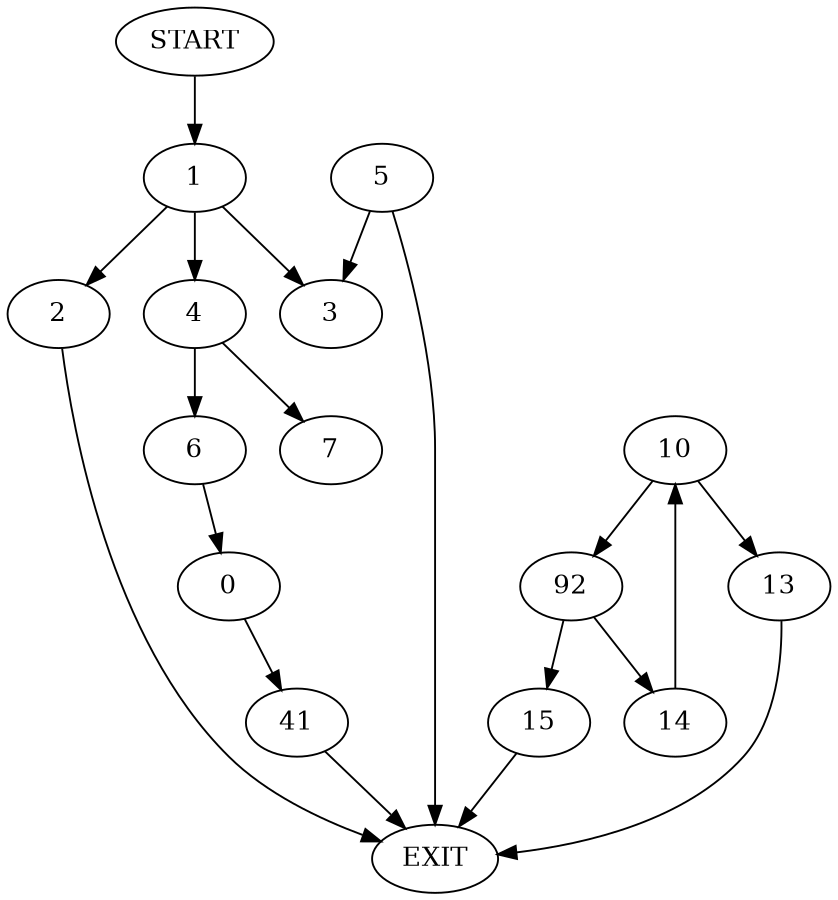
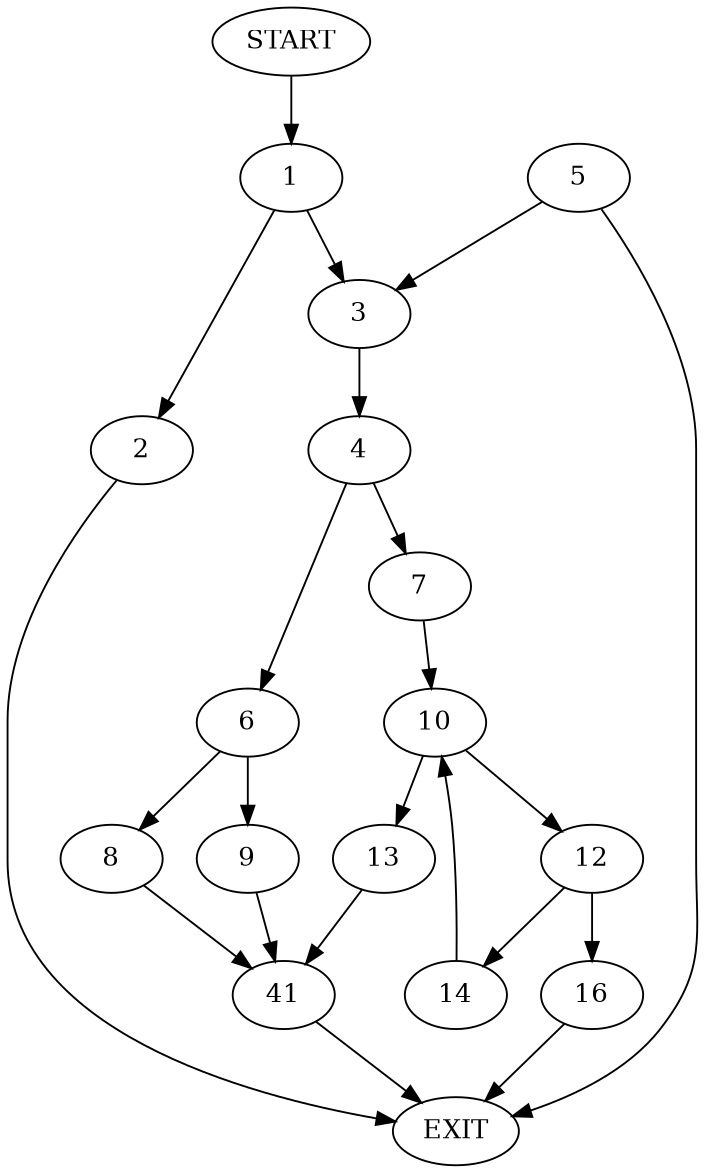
edge "1" -> "4": now "3" -> "4"
node "0": label "0" -> "8"
node "92": label "92" -> "12"
edge "7" -> "10": added
node "15": label "15" -> "16"
edge "13" -> "EXIT": now "13" -> "41"
node "9": added
